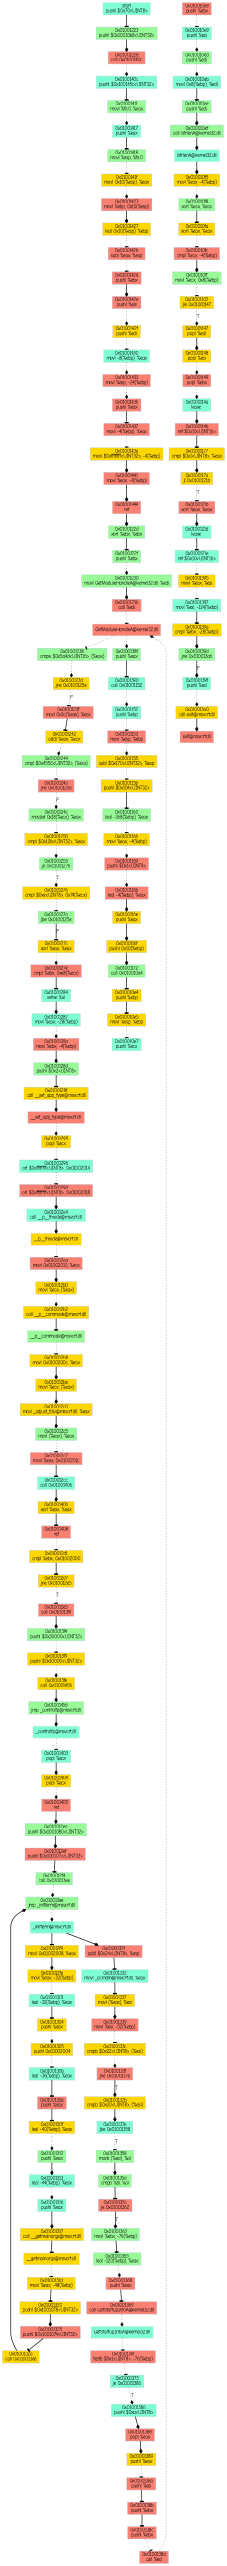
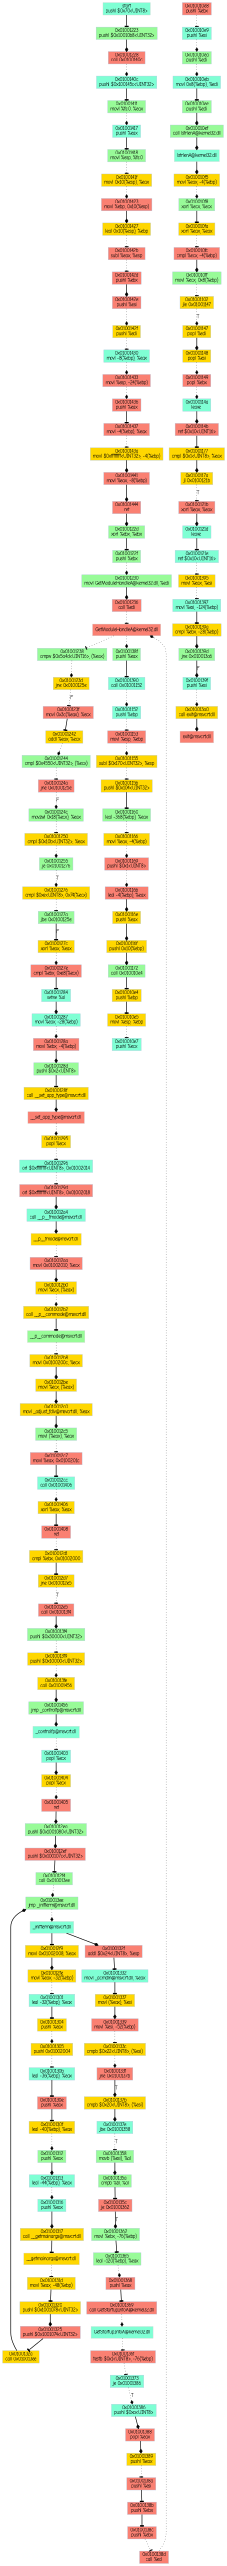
edge "0x010012cc call 0x01001406" -> "0x01001406 xorl %eax, %eax": style bold -> dotted
